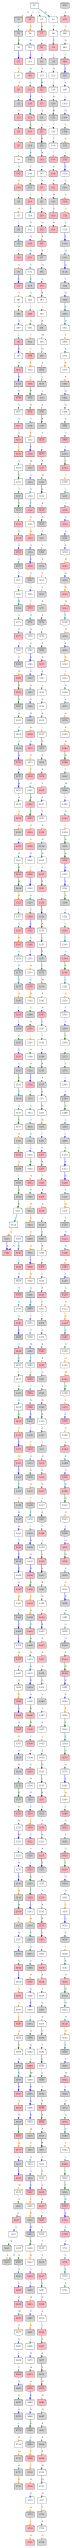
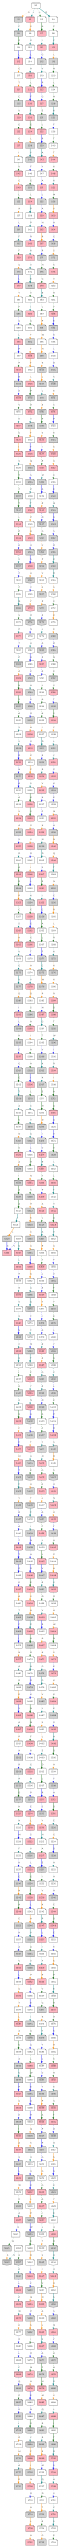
node "S68": added
